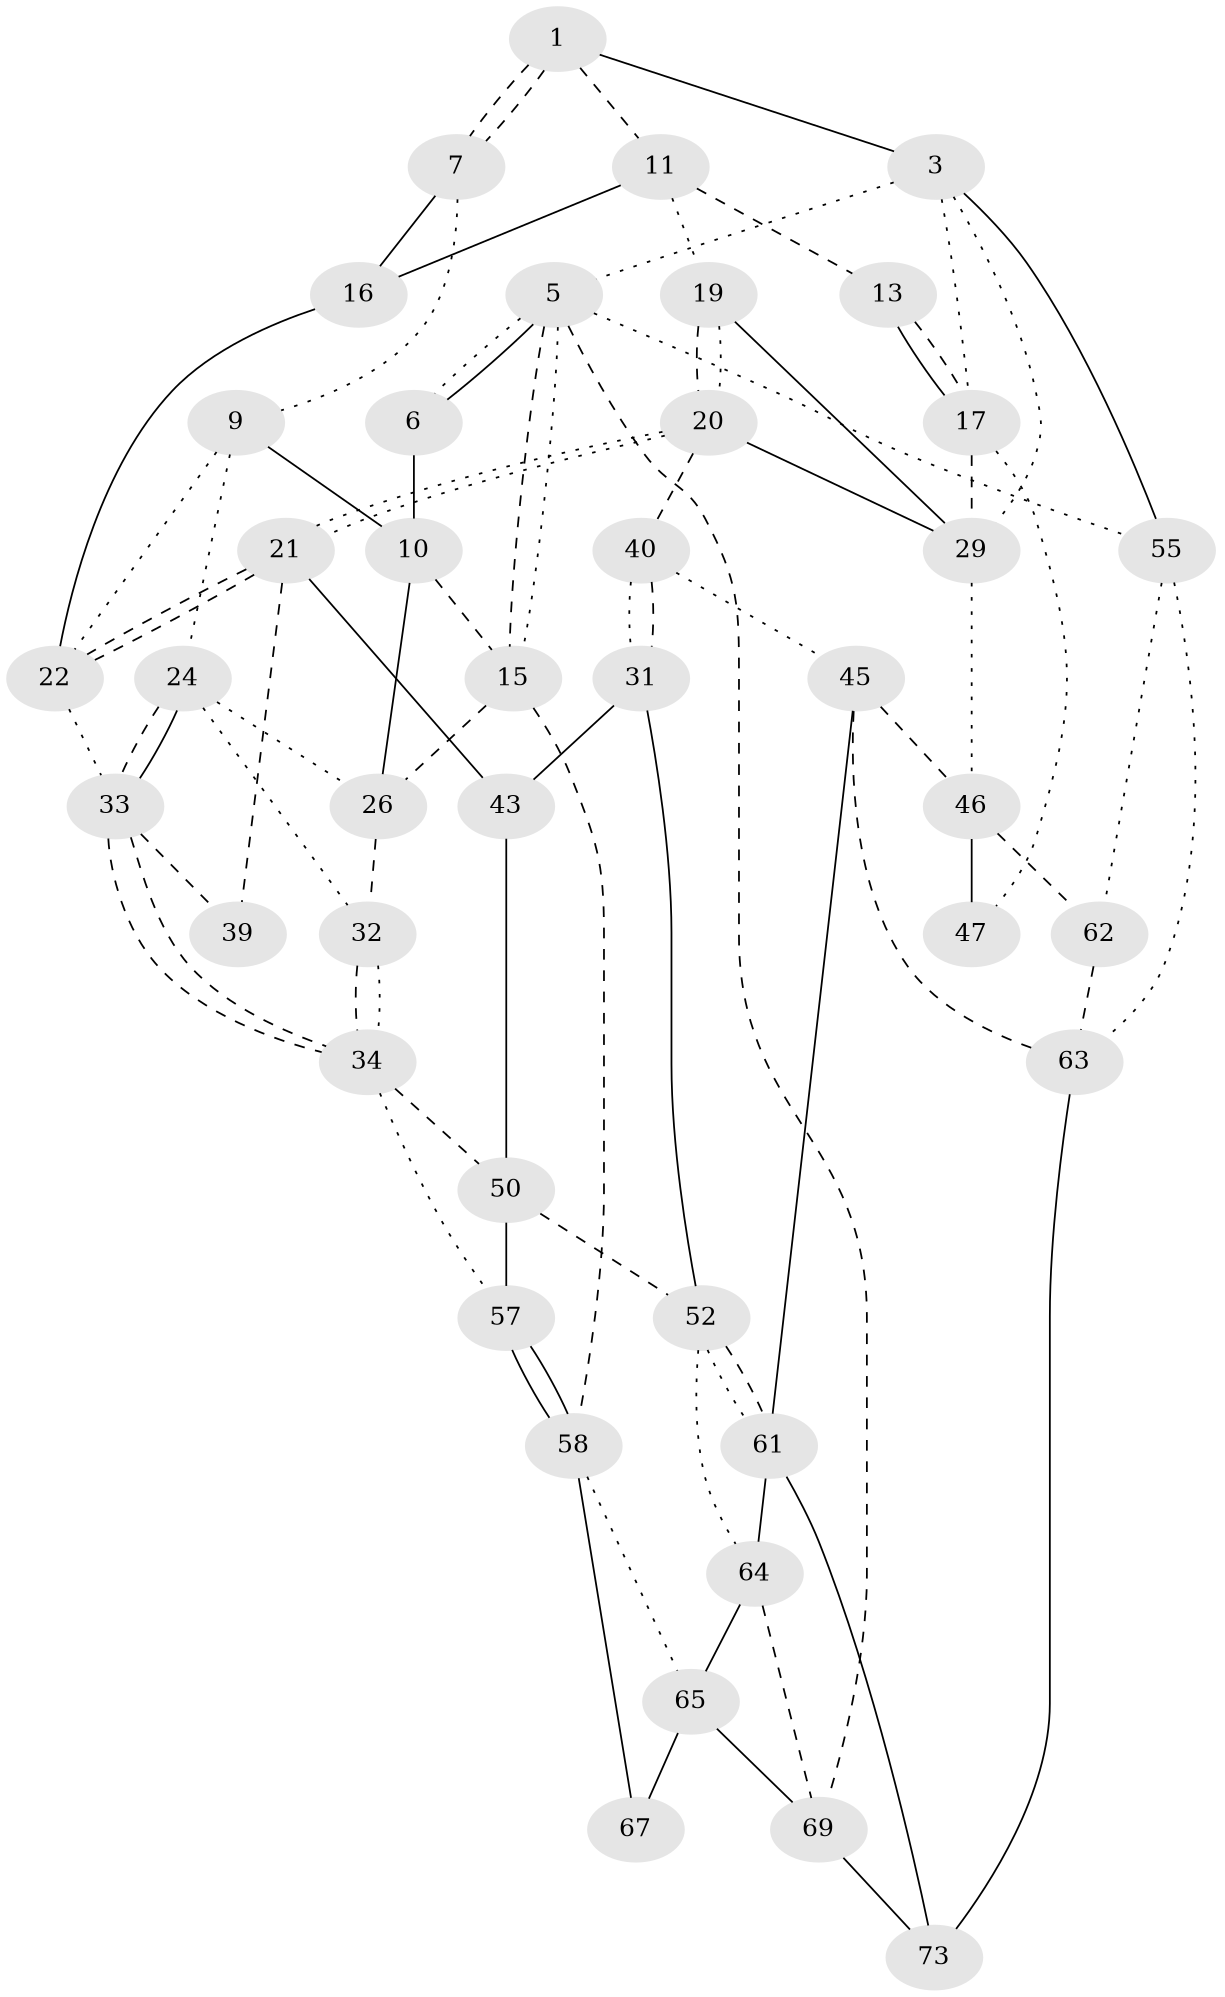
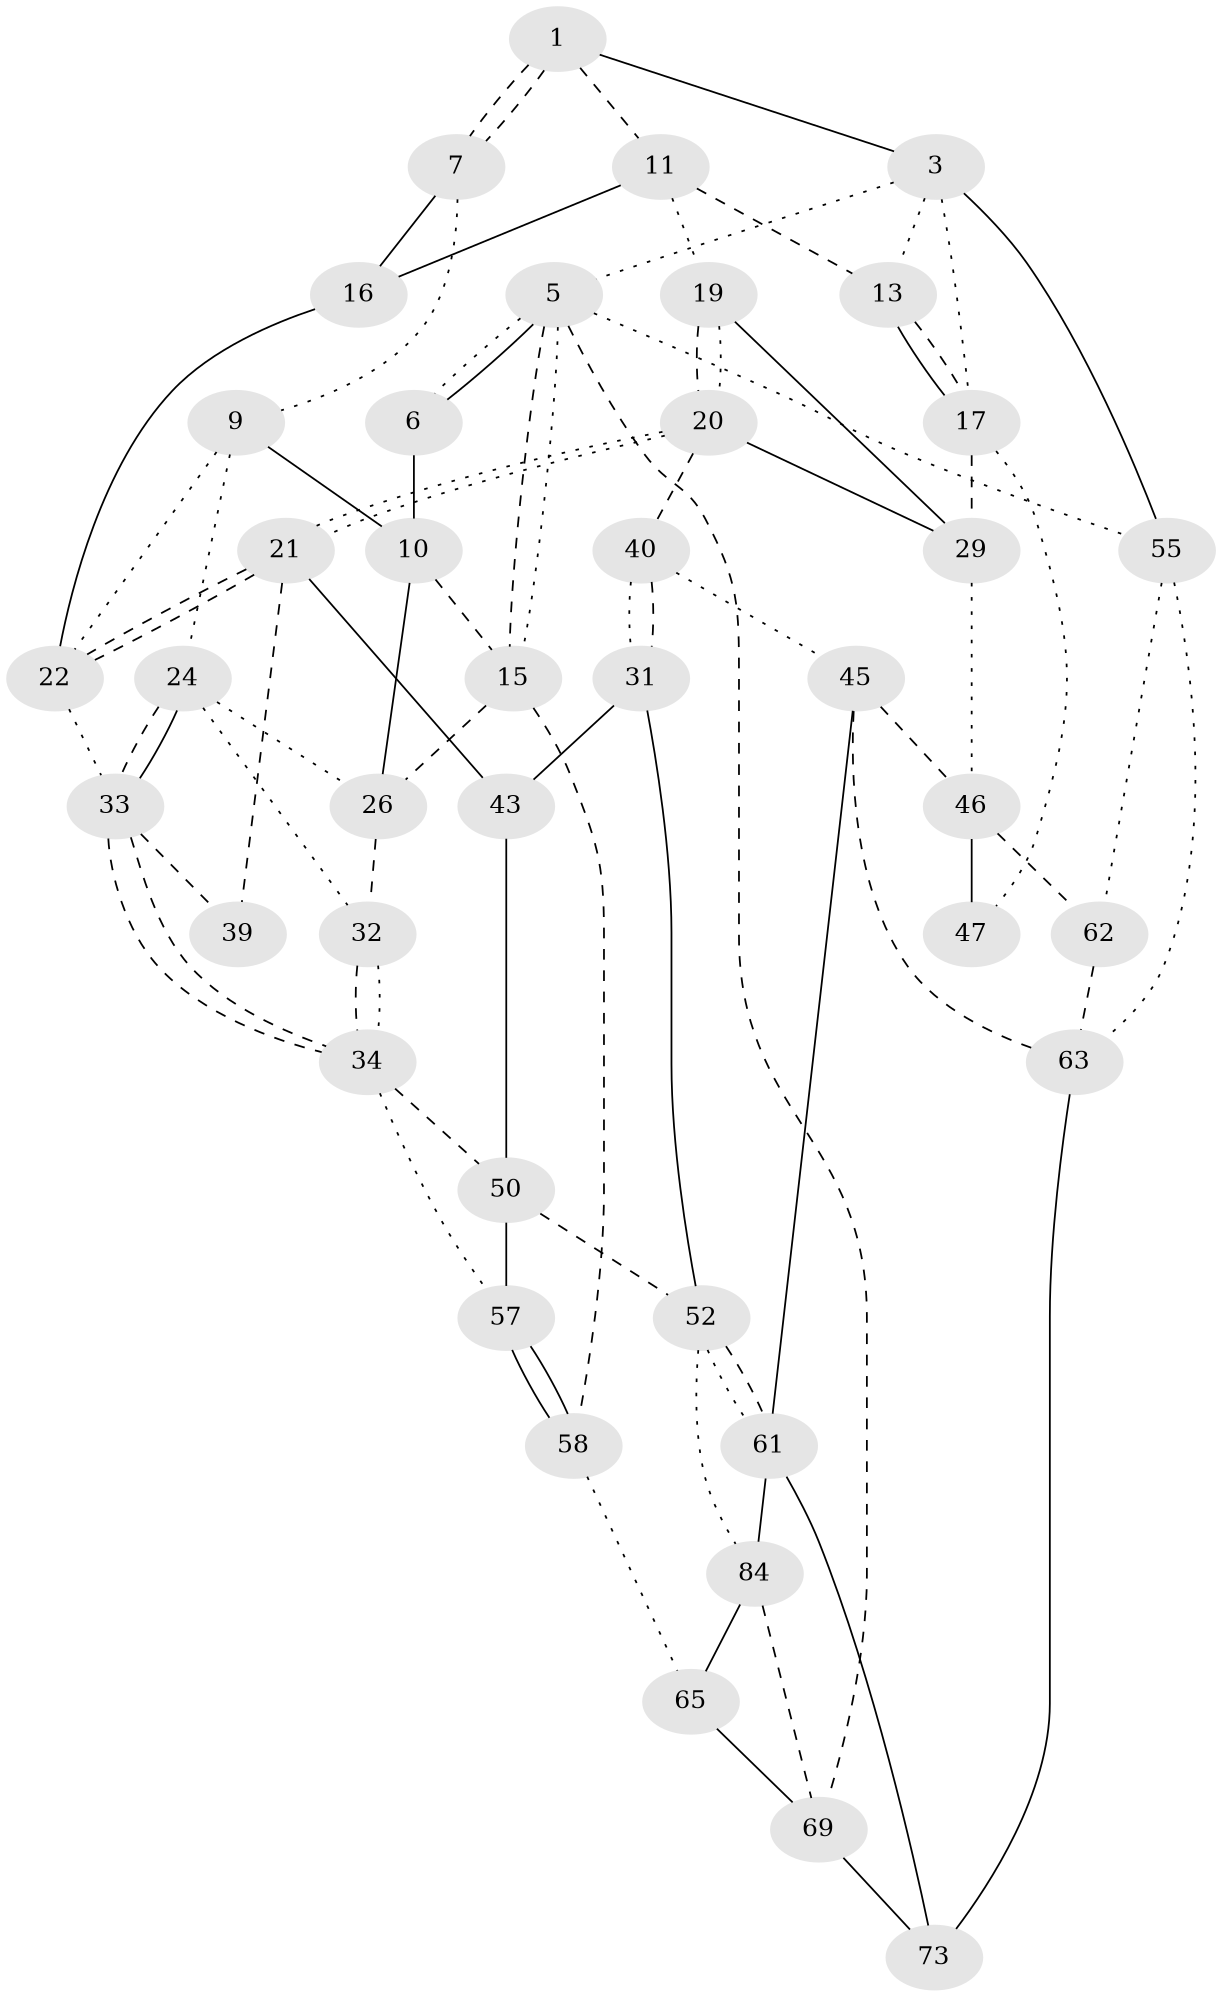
edge "3" -- "29": now "3" -- "13"
node "64": label "64" -> "84"
node "67": removed
